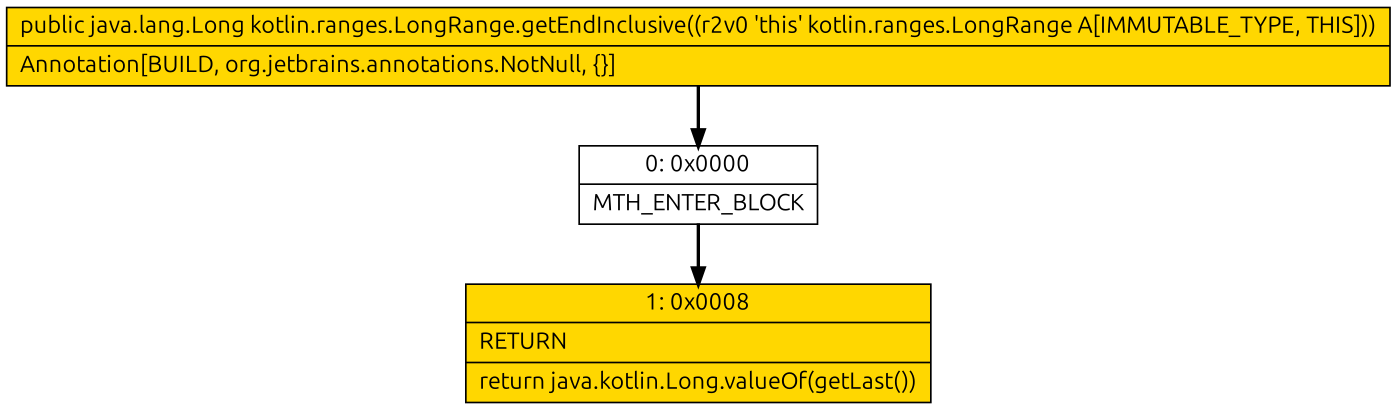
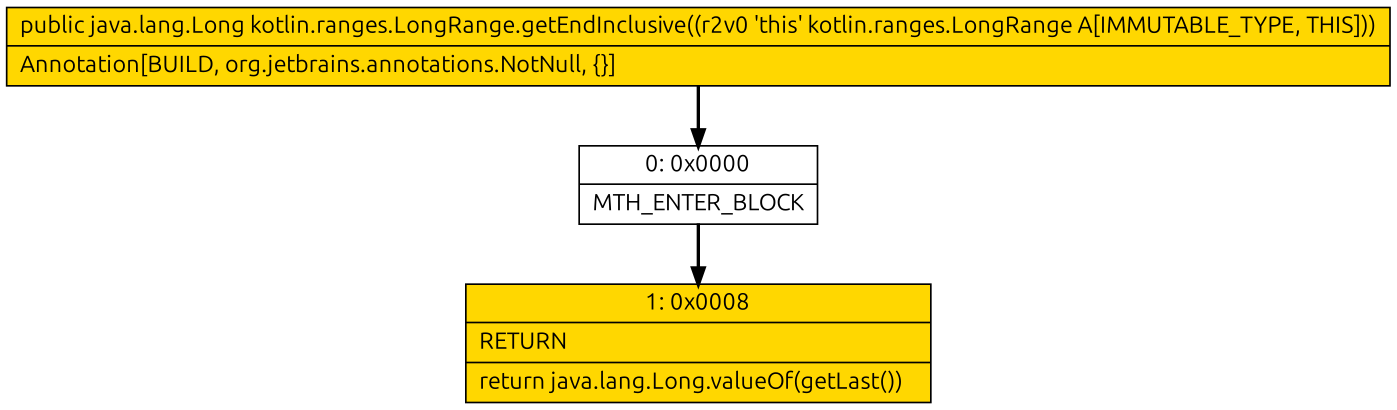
node "1: 0x0008": text "return java.kotlin.Long.valueOf(getLast())" -> "return java.lang.Long.valueOf(getLast())"
